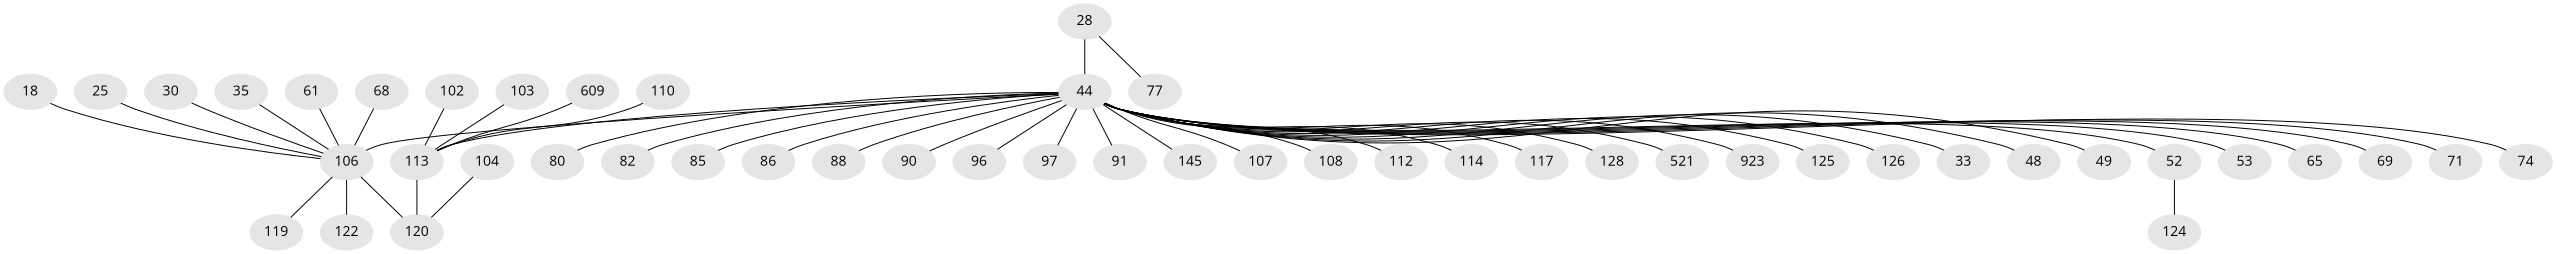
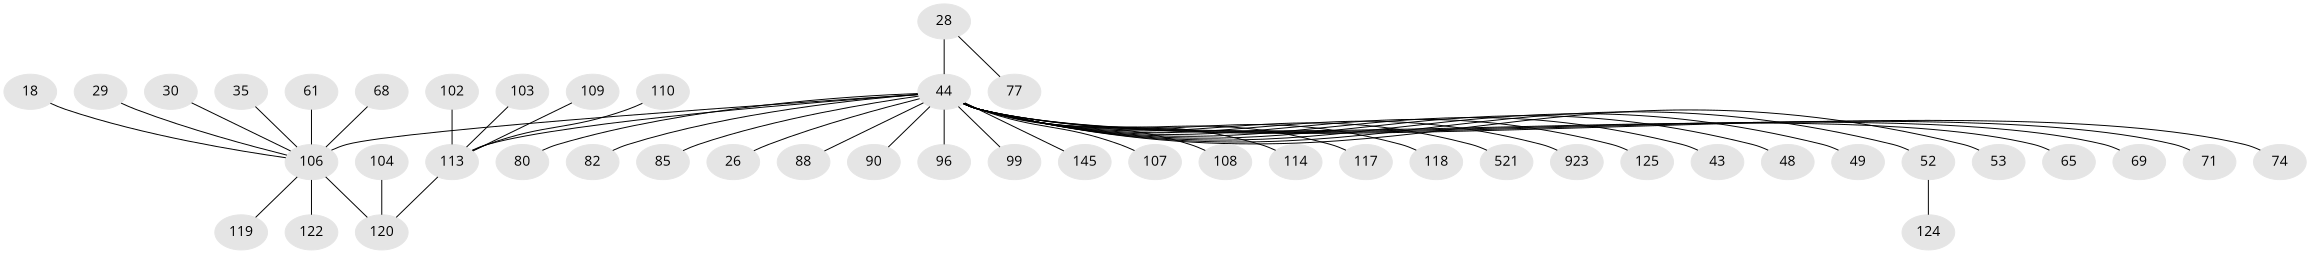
node "25": label "25" -> "29"
node "609": label "609" -> "109"
node "86": label "86" -> "26"
node "97": removed
node "91": label "91" -> "99"
node "112": removed
node "128": label "128" -> "118"
node "126": removed
node "33": label "33" -> "43"
